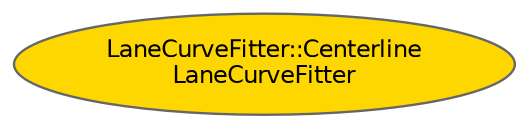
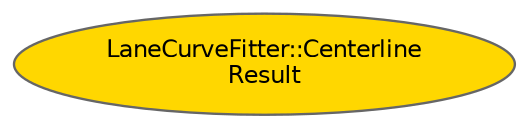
node "LaneCurveFitter::Centerline LaneCurveFitter": label "LaneCurveFitter::Centerline LaneCurveFitter" -> "LaneCurveFitter::Centerline Result"
